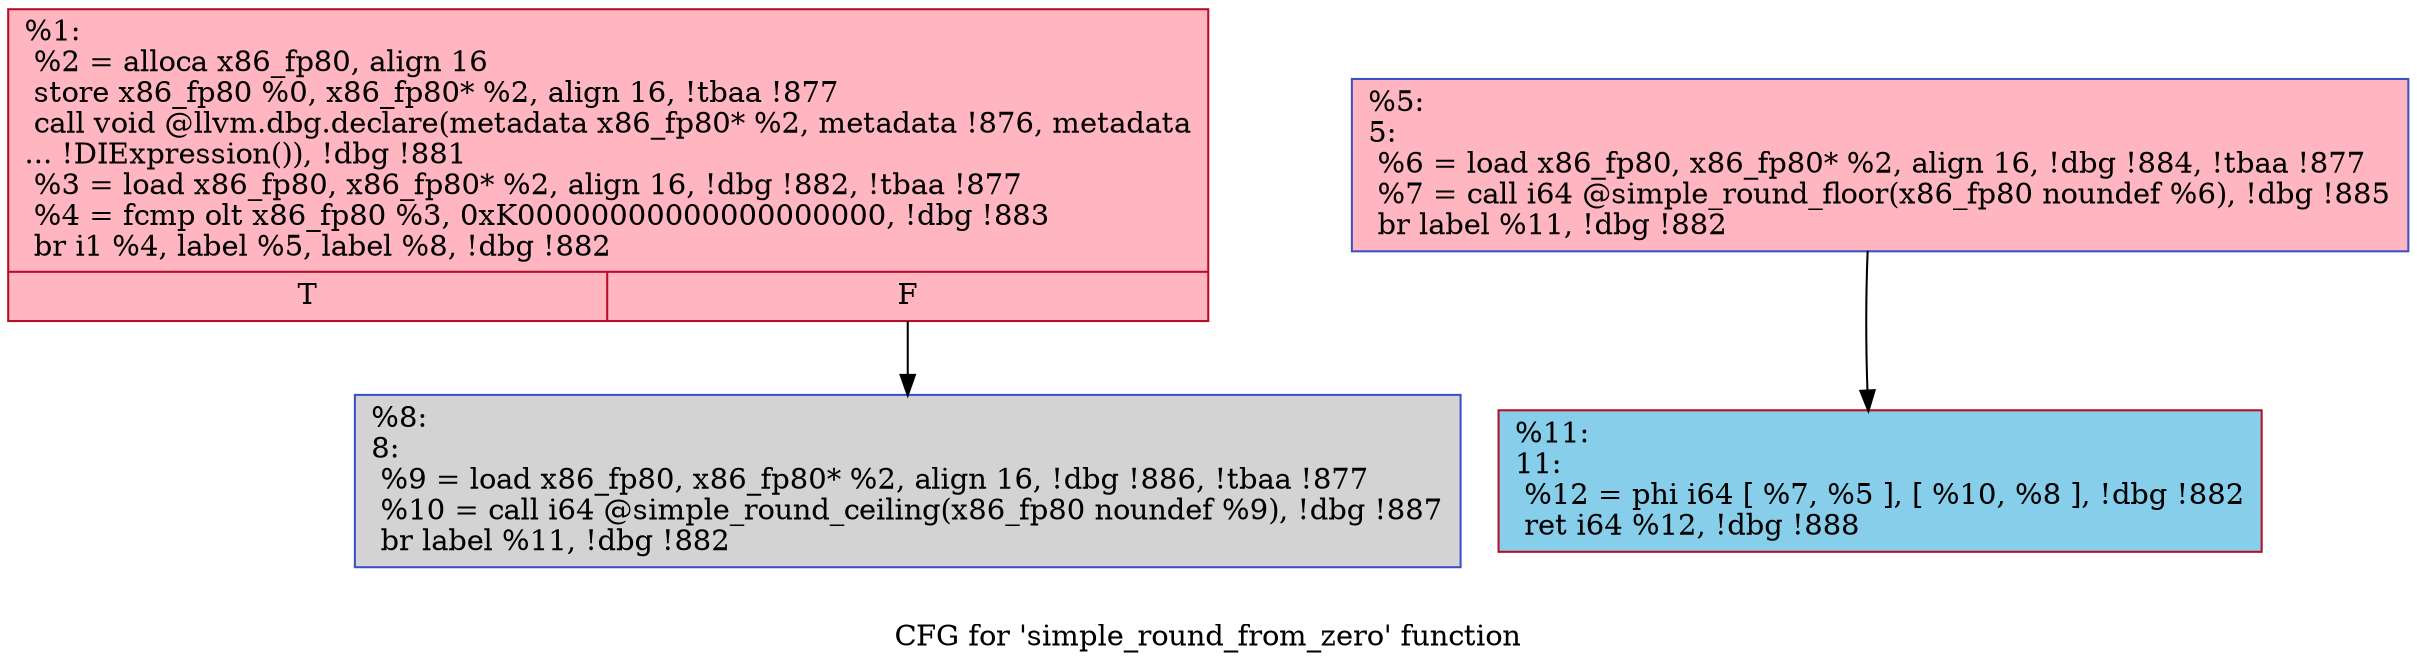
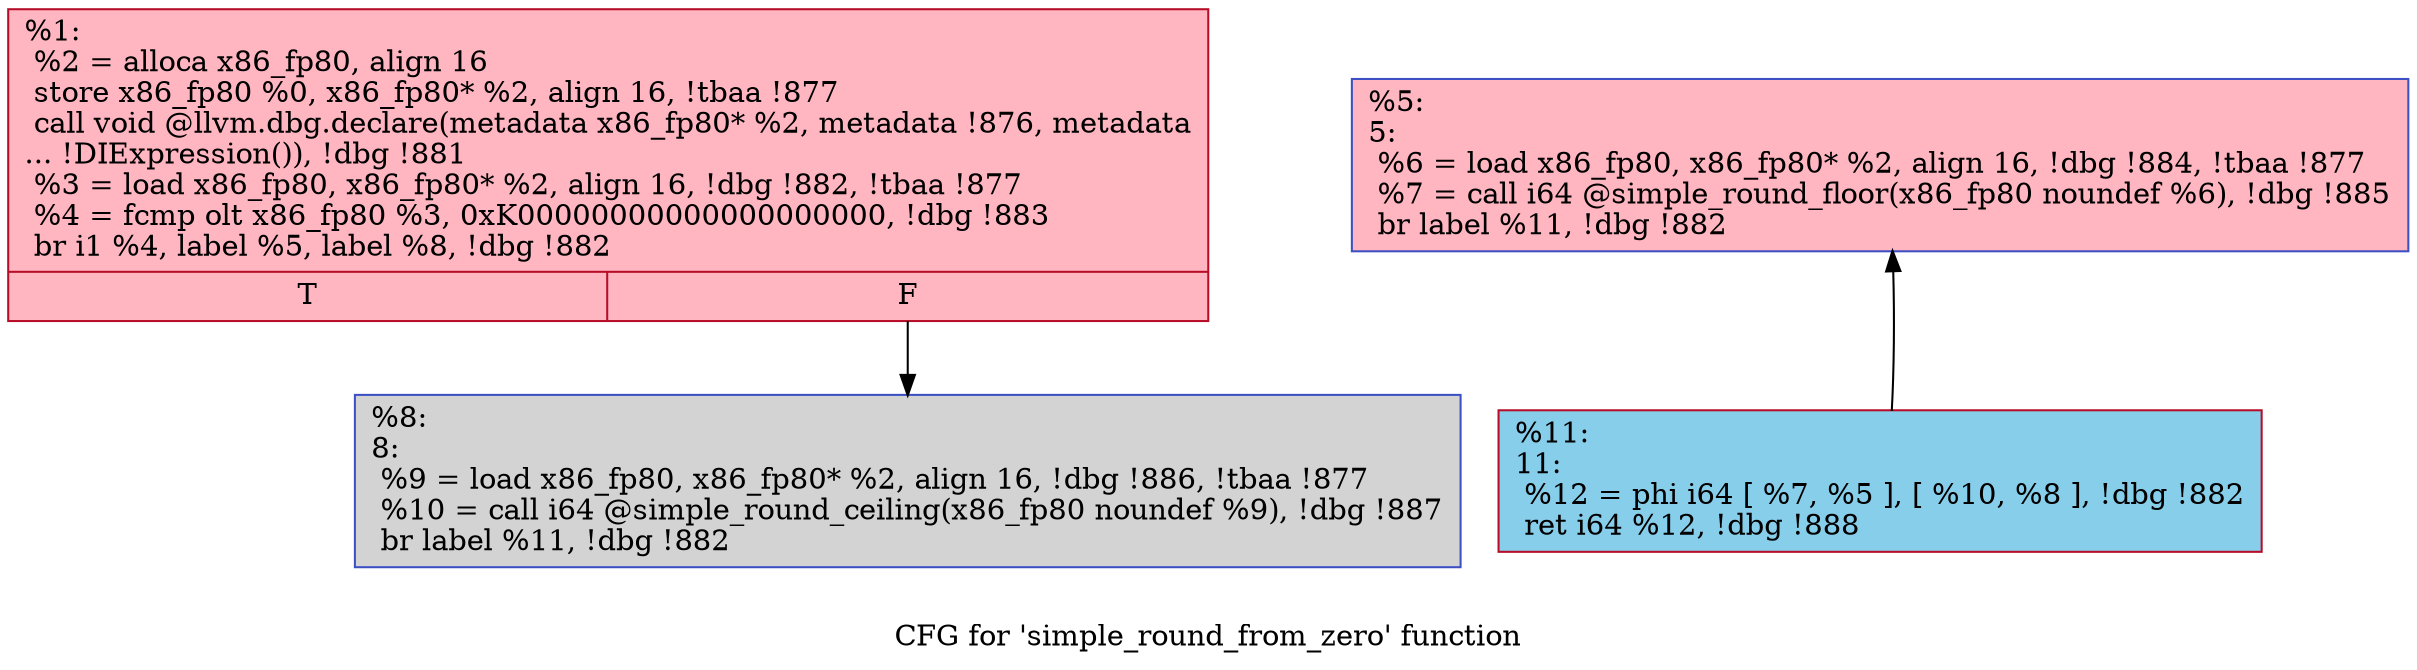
edge "%5:" -> "%11:": reversed
